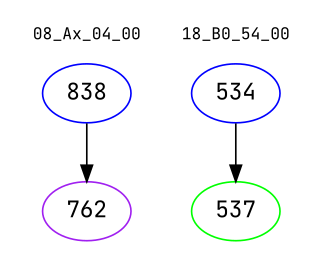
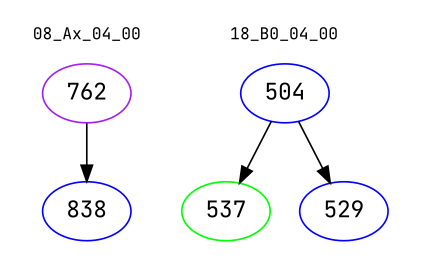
cluster "18_B0_54_00": label "18_B0_54_00" -> "18_B0_04_00"
node "534": label "534" -> "504"
edge "838" -> "762": reversed
node "529": added
